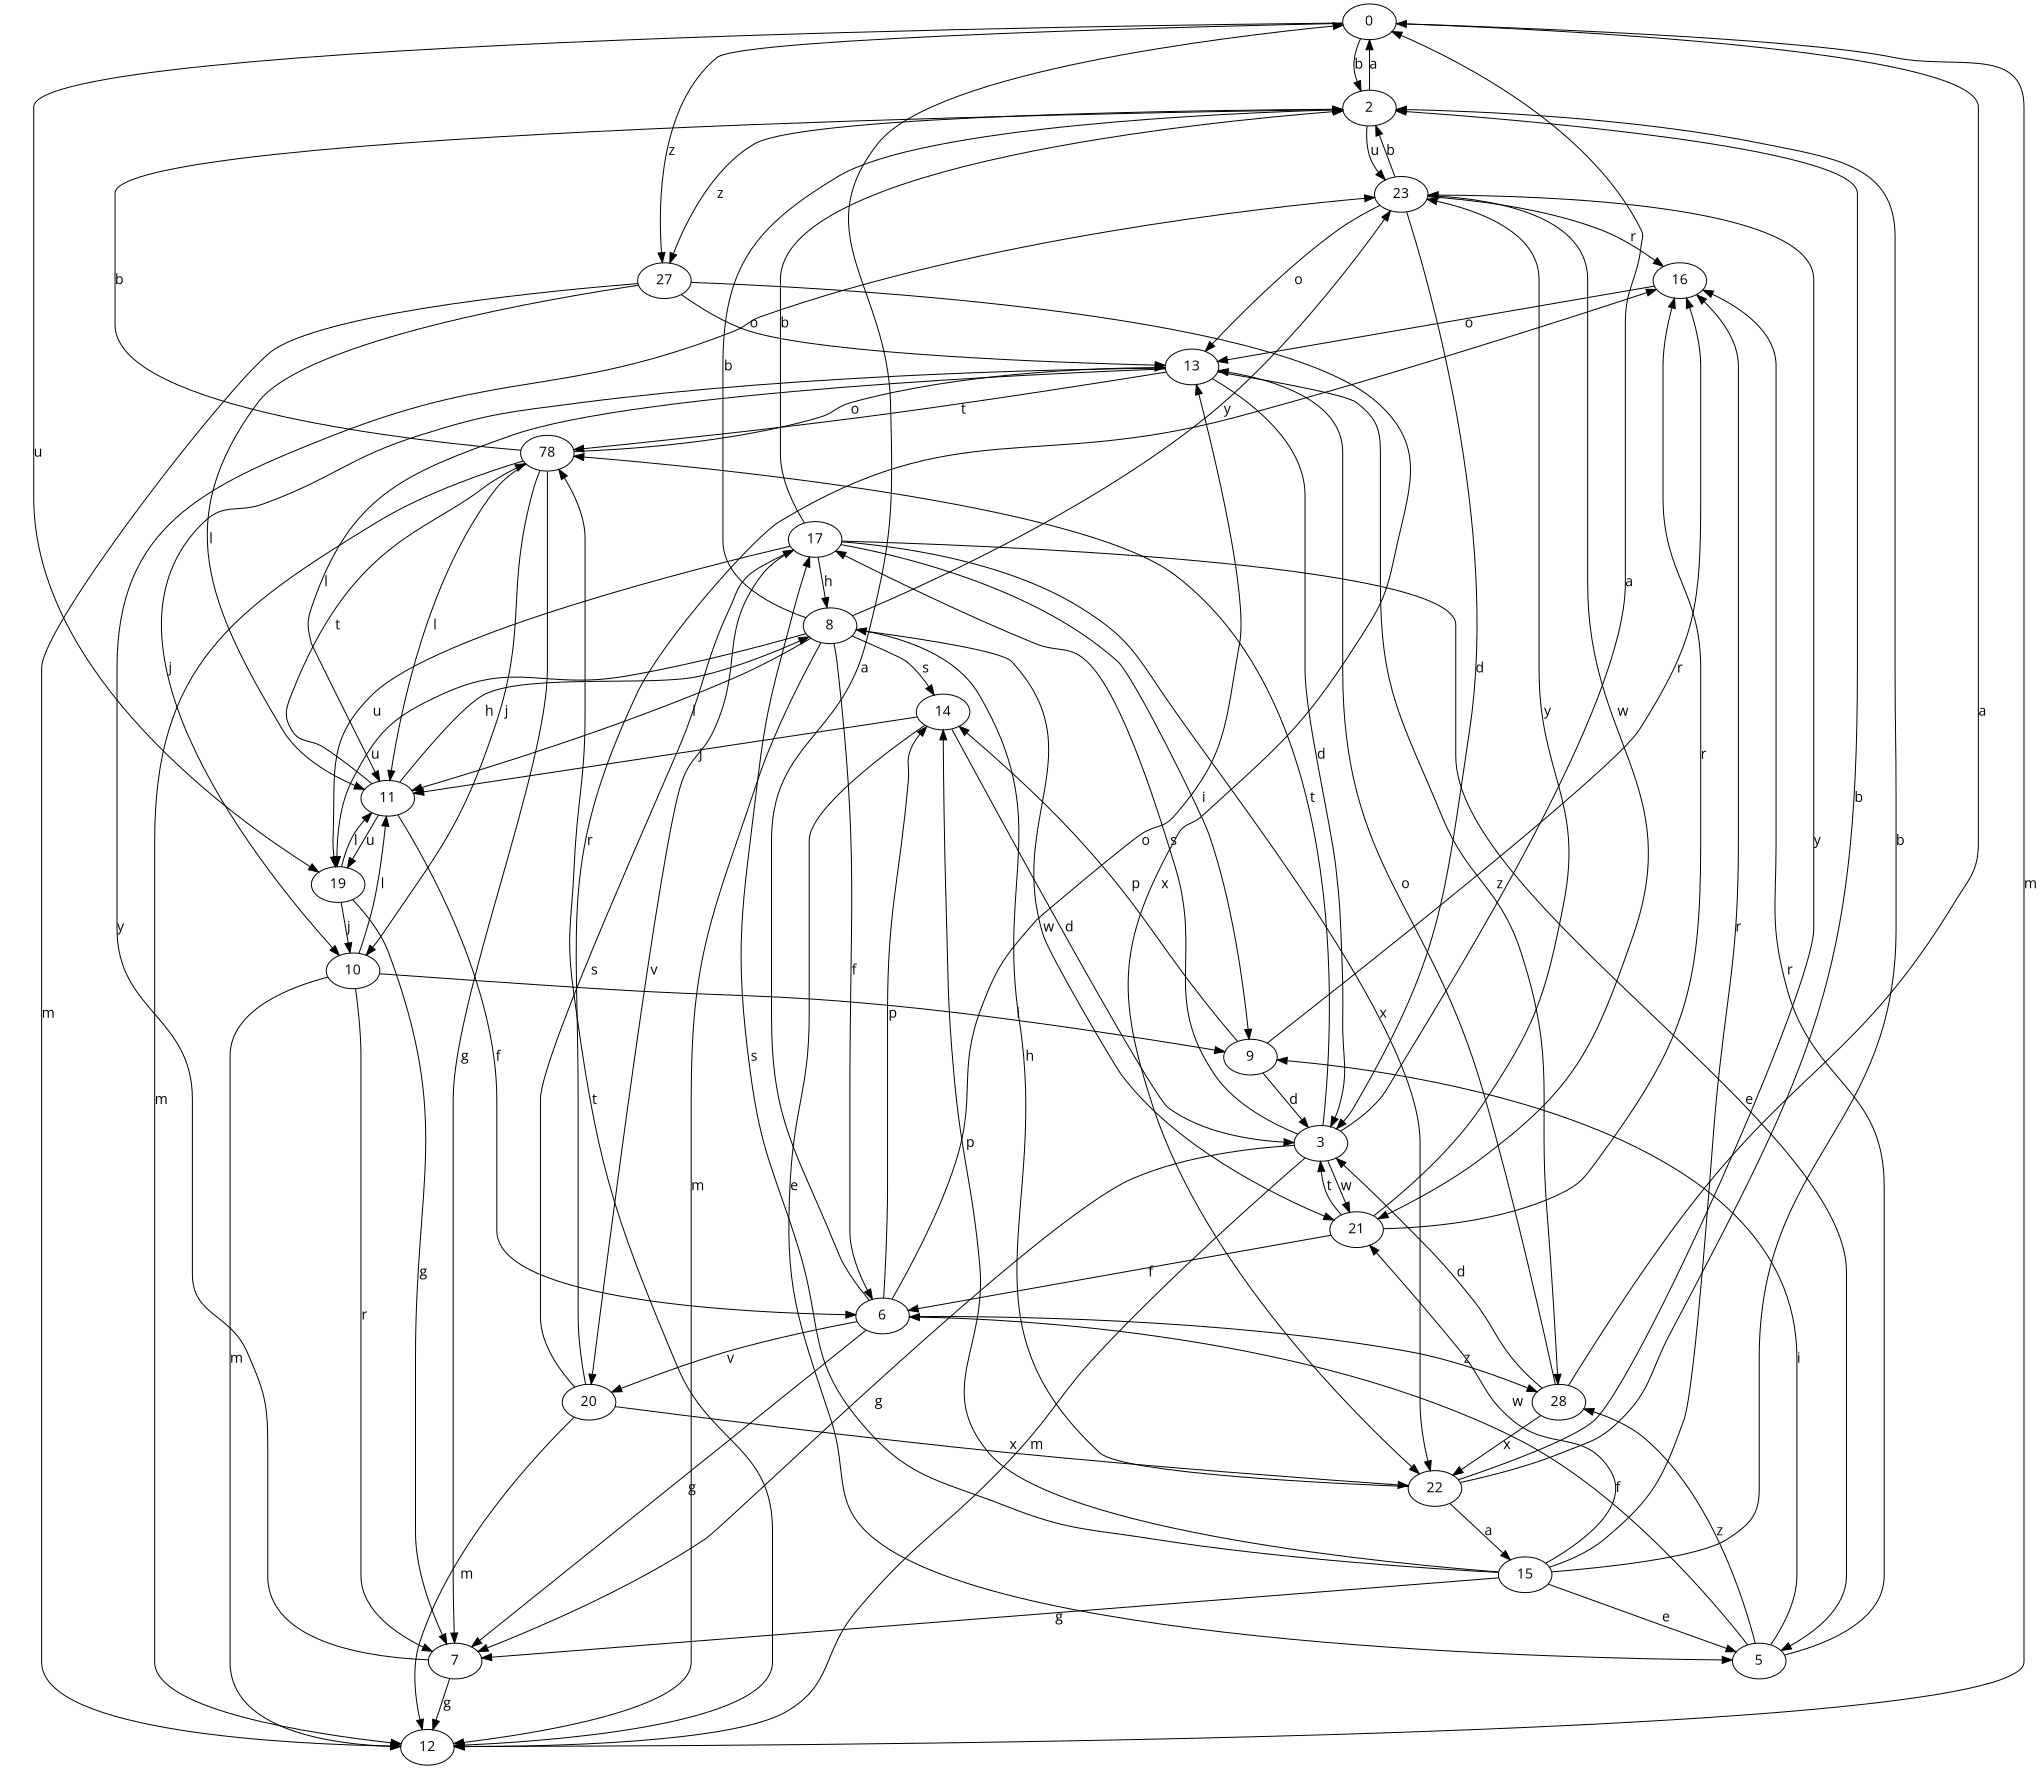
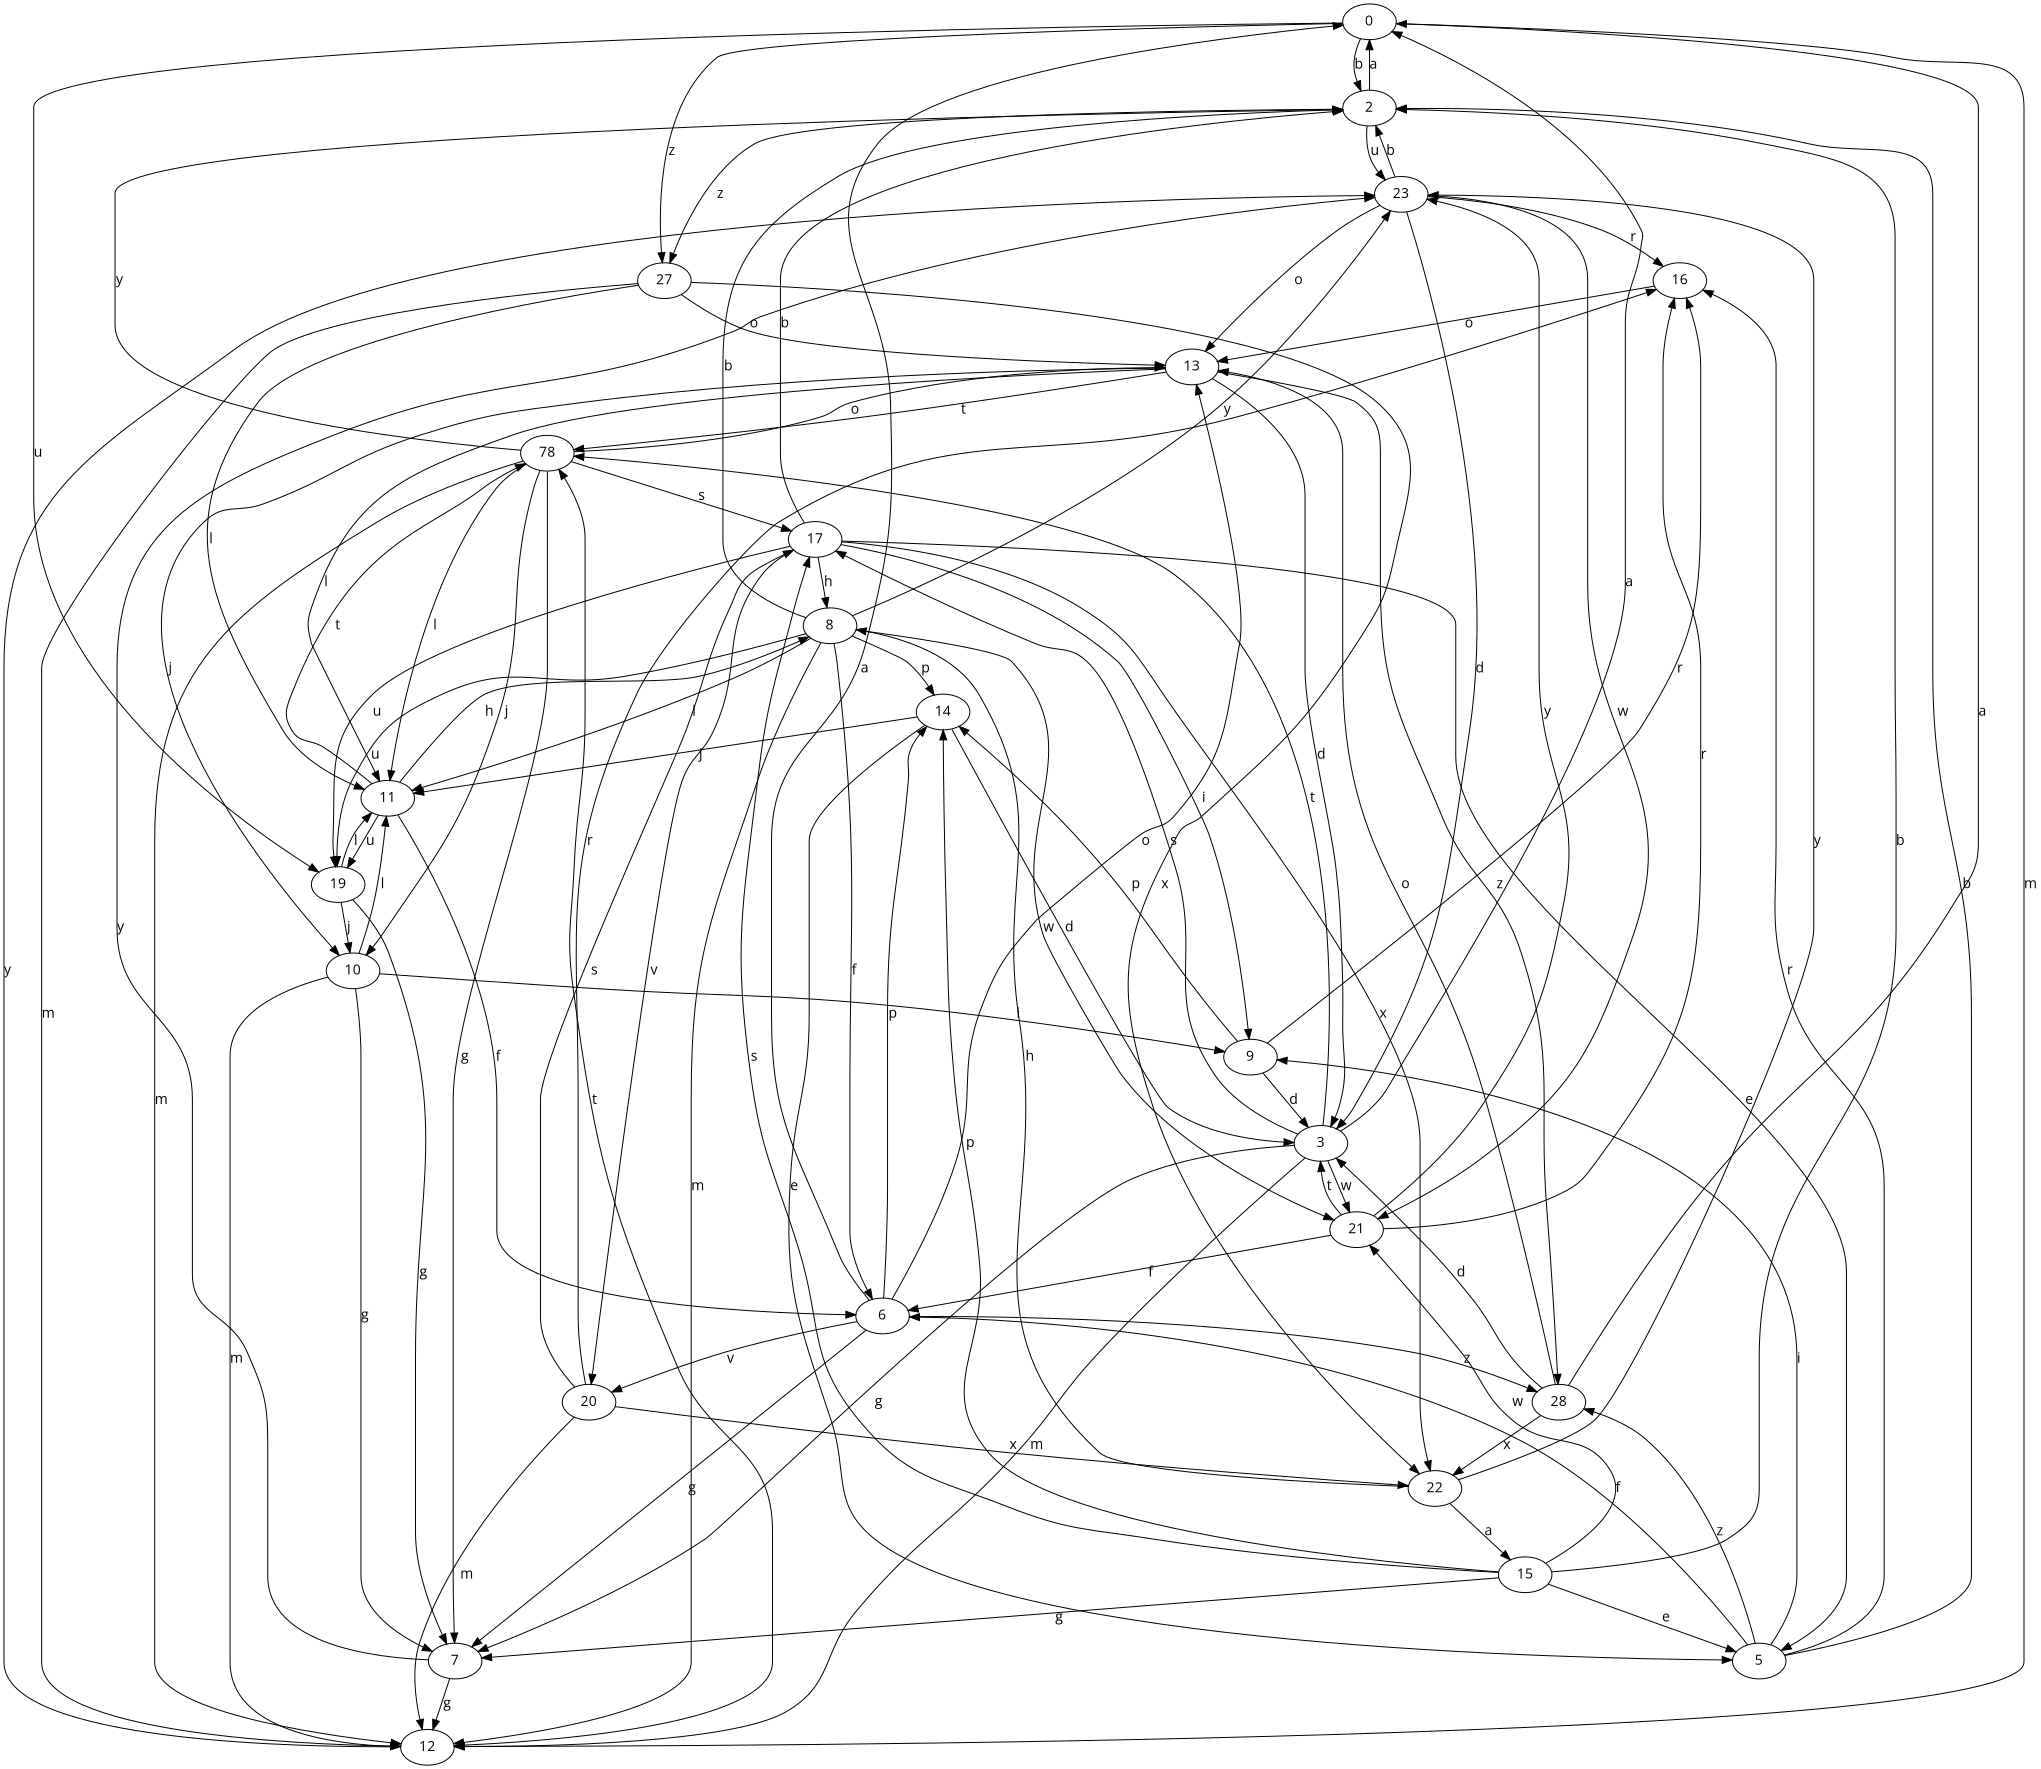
edge "78" -> "2": label "b" -> "y"
edge "78" -> "17": added, label "s"
edge "12" -> "23": added, label "y"
edge "8" -> "14": label "s" -> "p"
edge "22" -> "2": now "5" -> "2"
edge "15" -> "16": removed, label "r"
edge "10" -> "7": label "r" -> "g"
